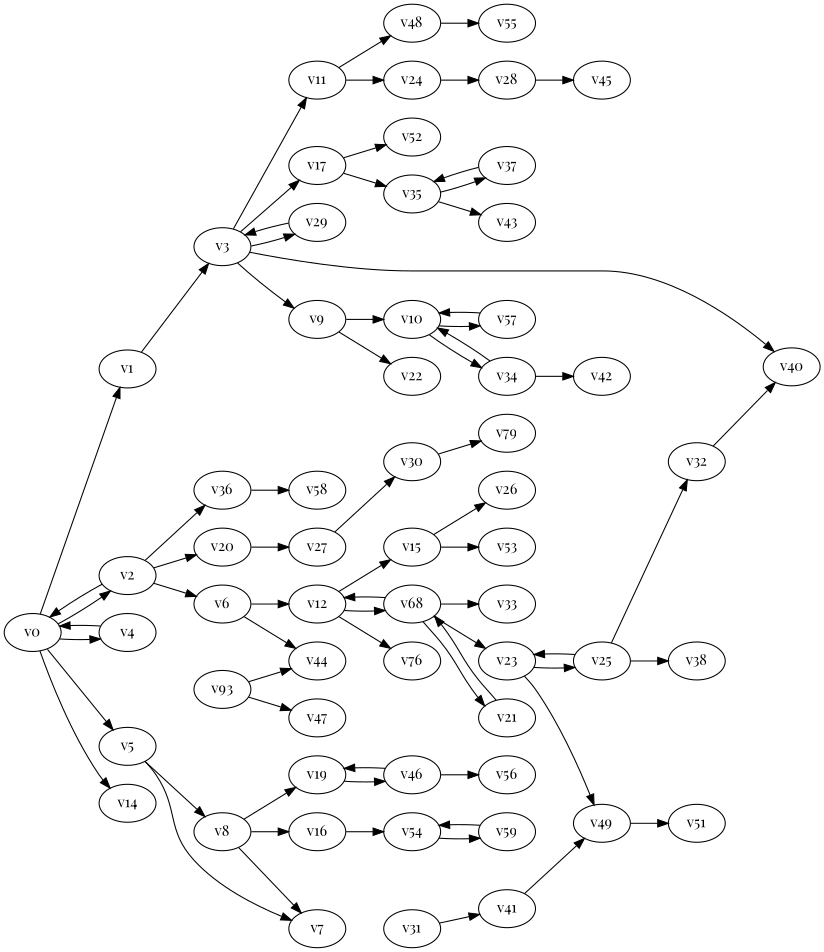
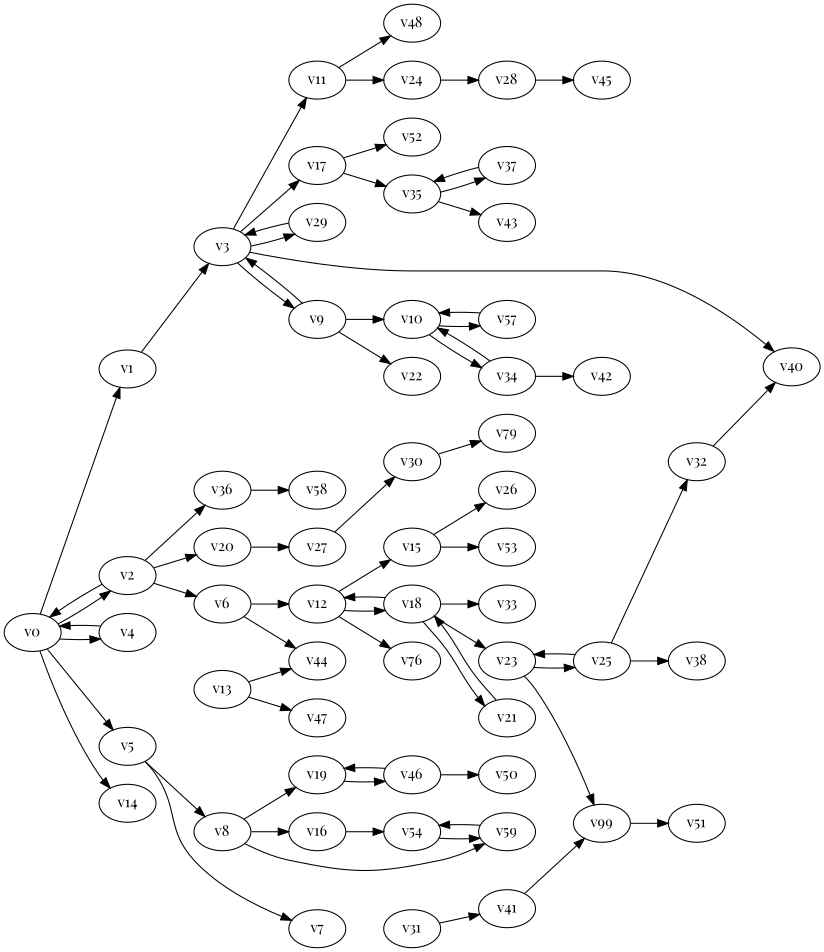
node "v55": removed
edge "v9" -> "v3": added
node "v68": label "v68" -> "v18"
node "v93": label "v93" -> "v13"
node "v56": label "v56" -> "v50"
node "v49": label "v49" -> "v99"
edge "v8" -> "v7": now "v8" -> "v59"
